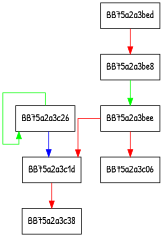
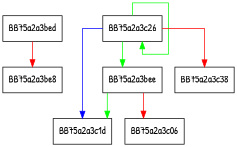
edge "BB75a2a3be8" -> "BB75a2a3bee": now "BB75a2a3c26" -> "BB75a2a3bee"
edge "BB75a2a3bee" -> "BB75a2a3c1d": color red -> green
edge "BB75a2a3c1d" -> "BB75a2a3c38": now "BB75a2a3c26" -> "BB75a2a3c38"
